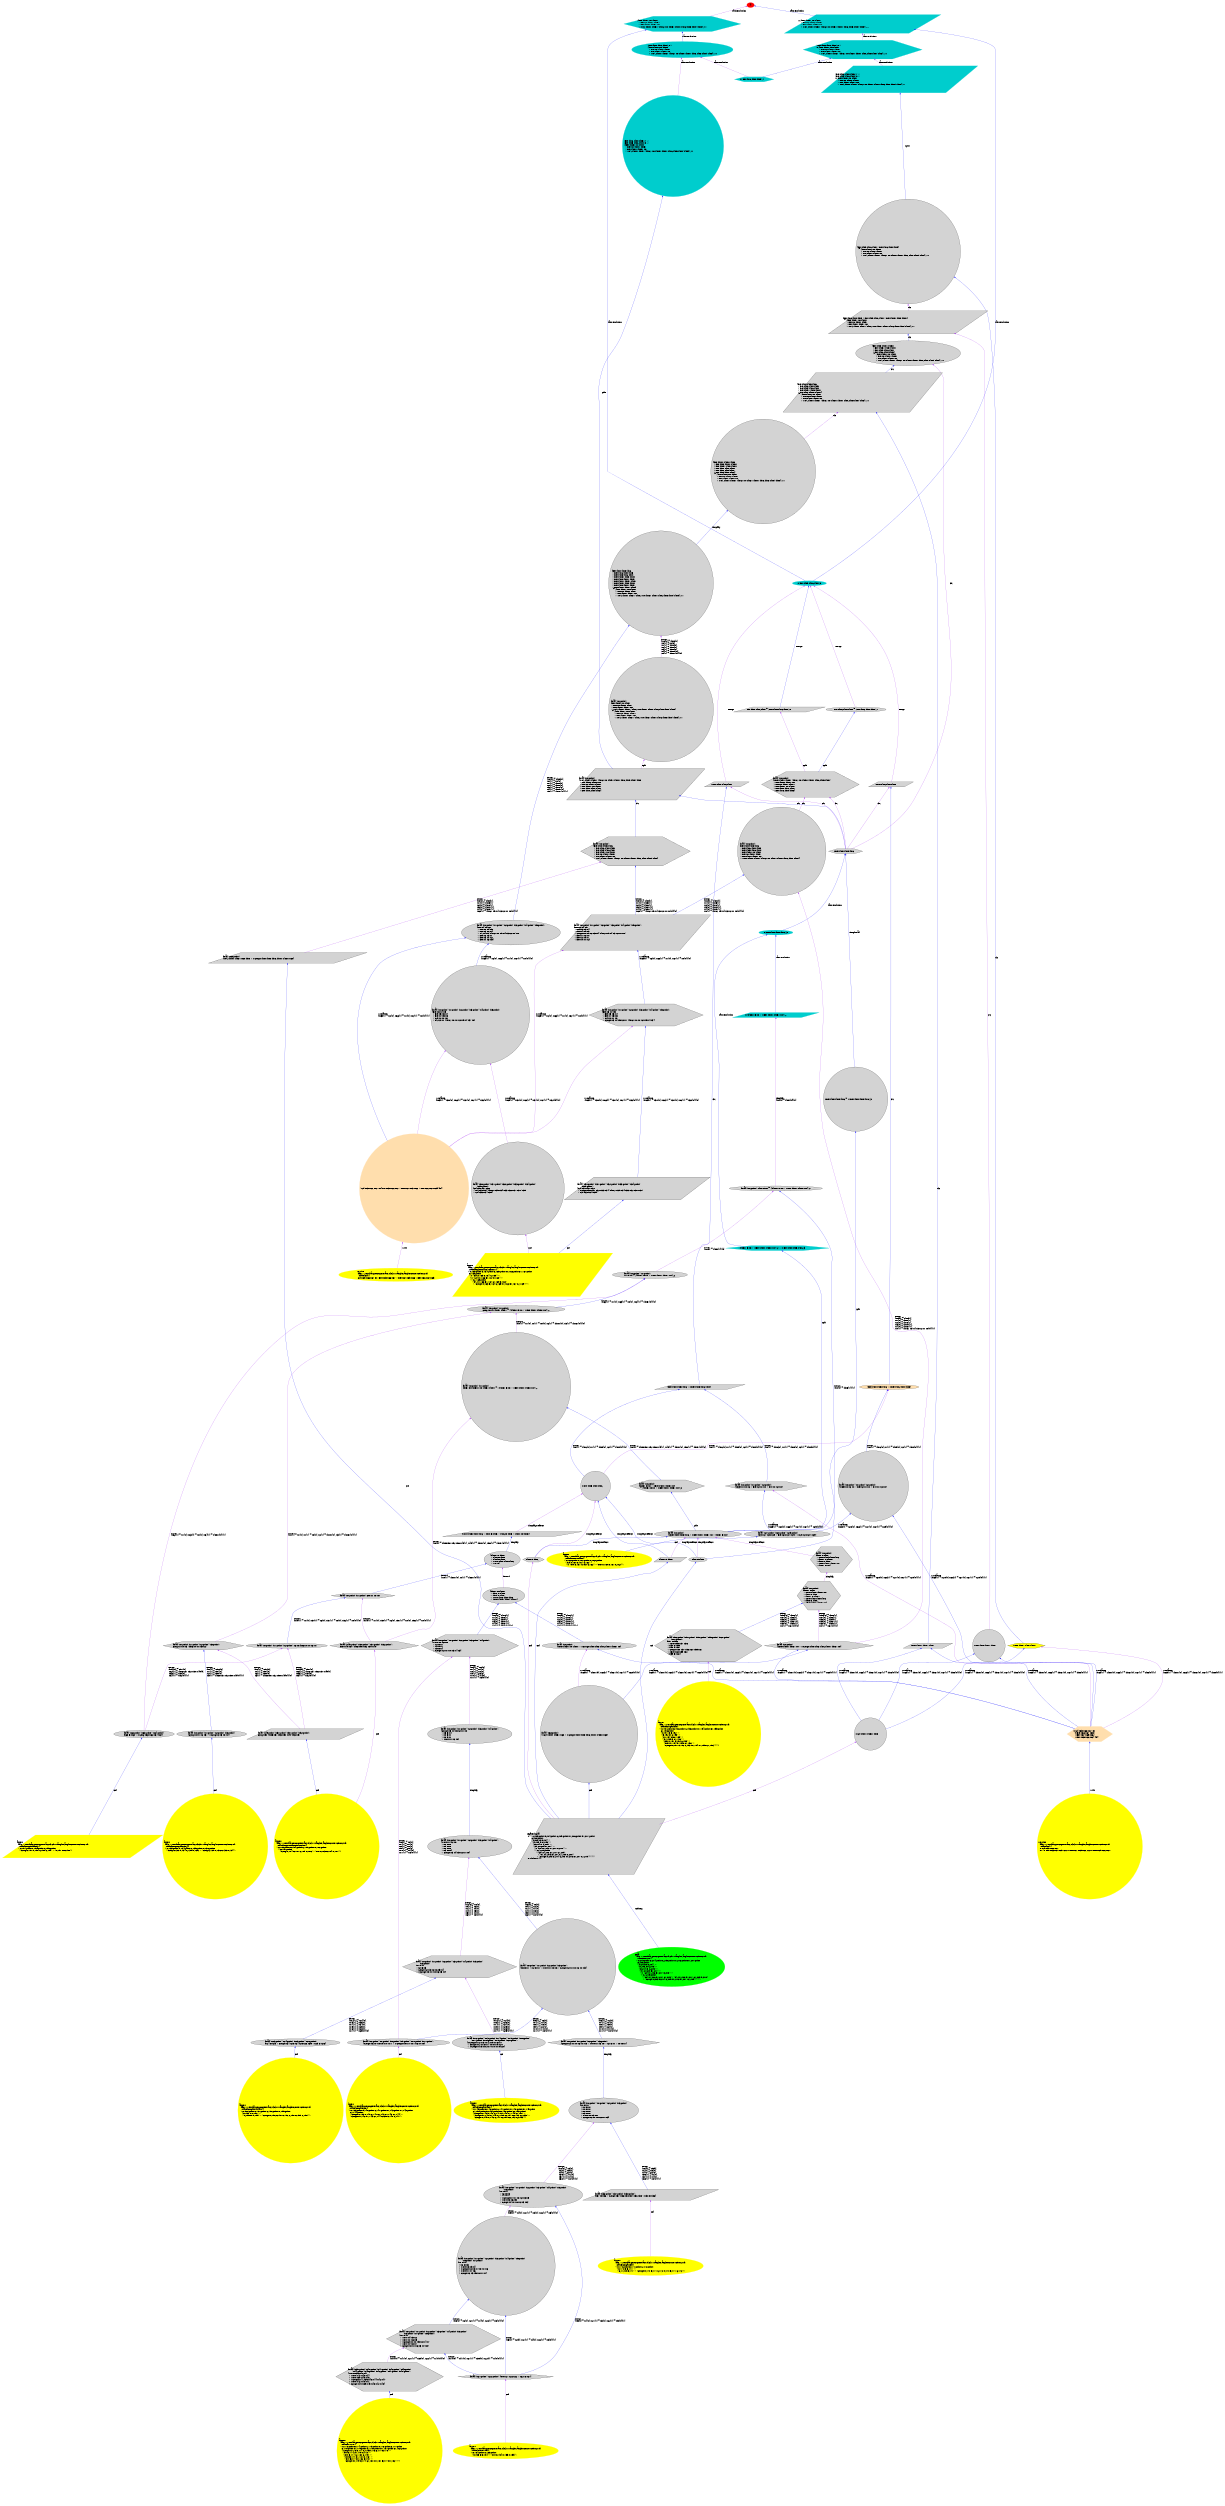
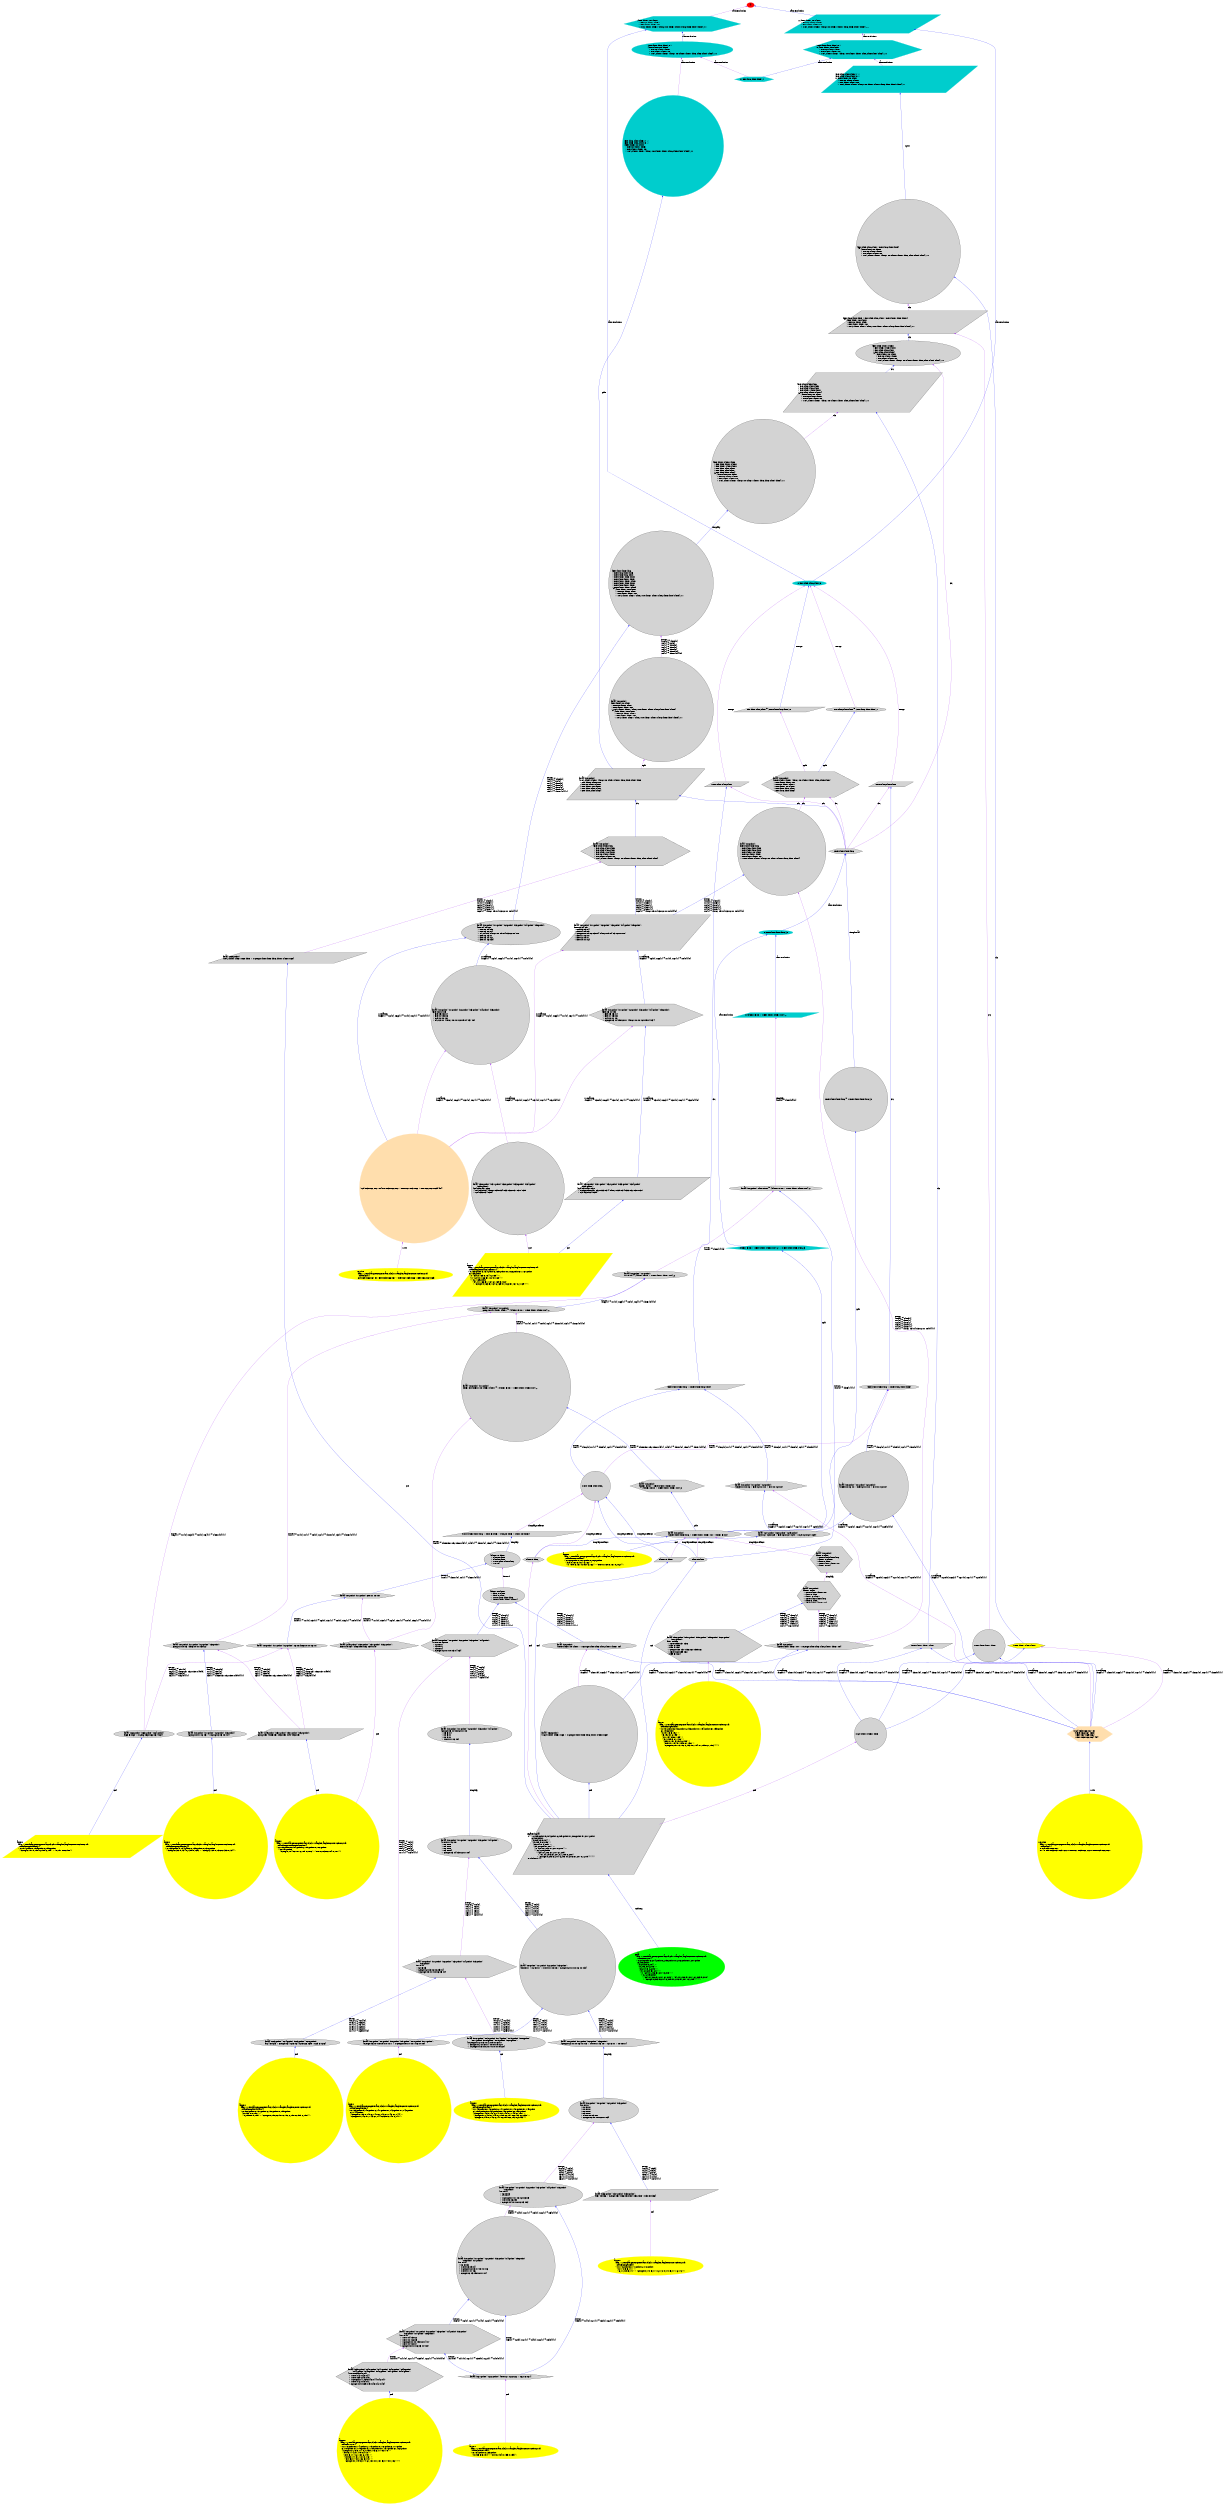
node "[Bet sk_A sk_B sk_C ∨ ¬Bet sk_C sk_A sk_B]": fillcolor navajowhite -> lightgrey
